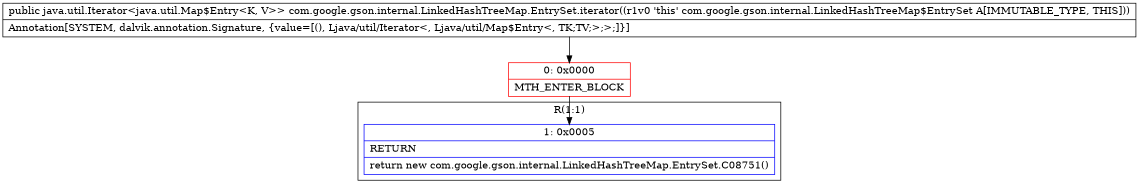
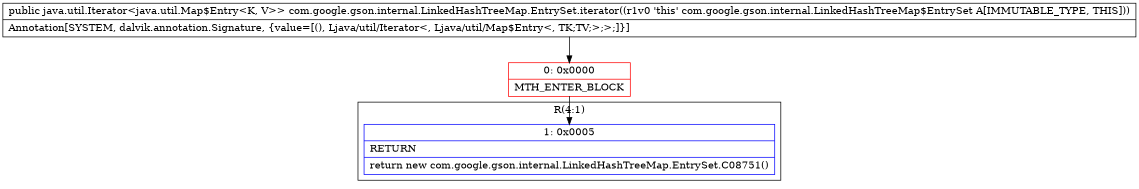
cluster "R(1:1)": label "R(1:1)" -> "R(4:1)"
